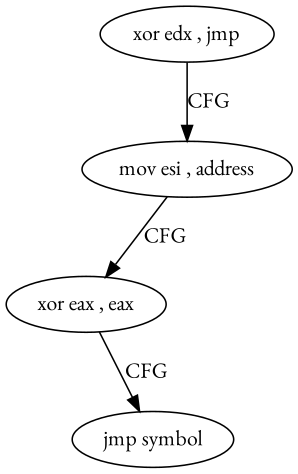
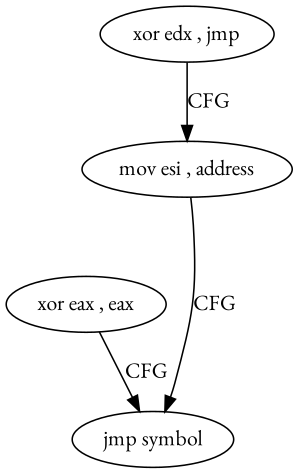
edge "mov esi , address" -> "xor eax , eax": now "mov esi , address" -> "jmp symbol"
